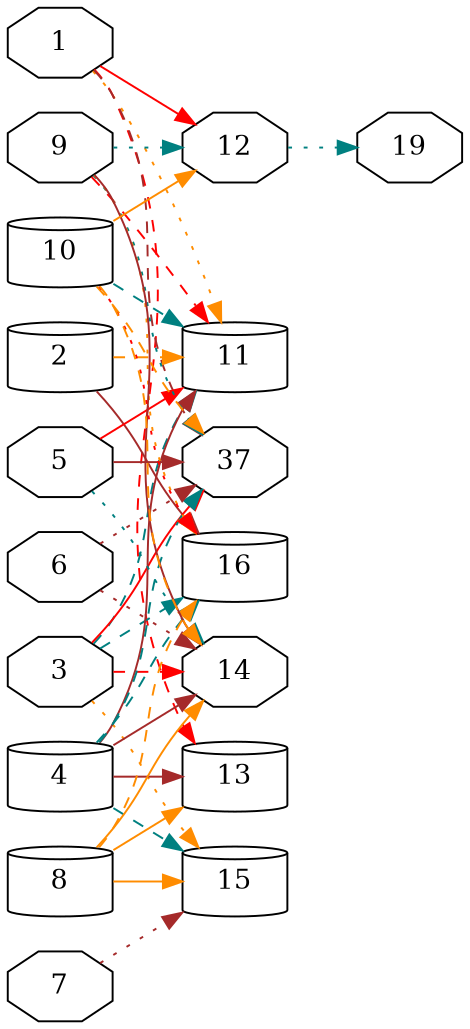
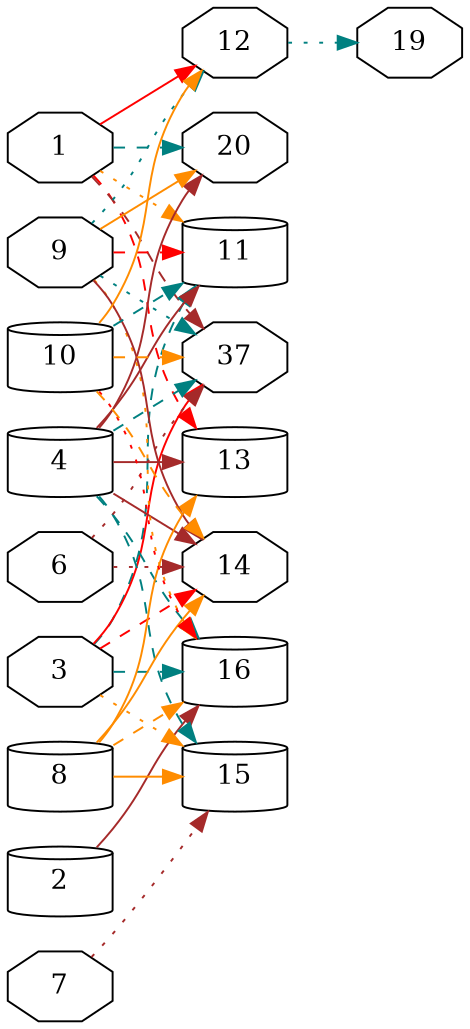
node "20": added
edge "2" -> "11": removed
node "5": removed
